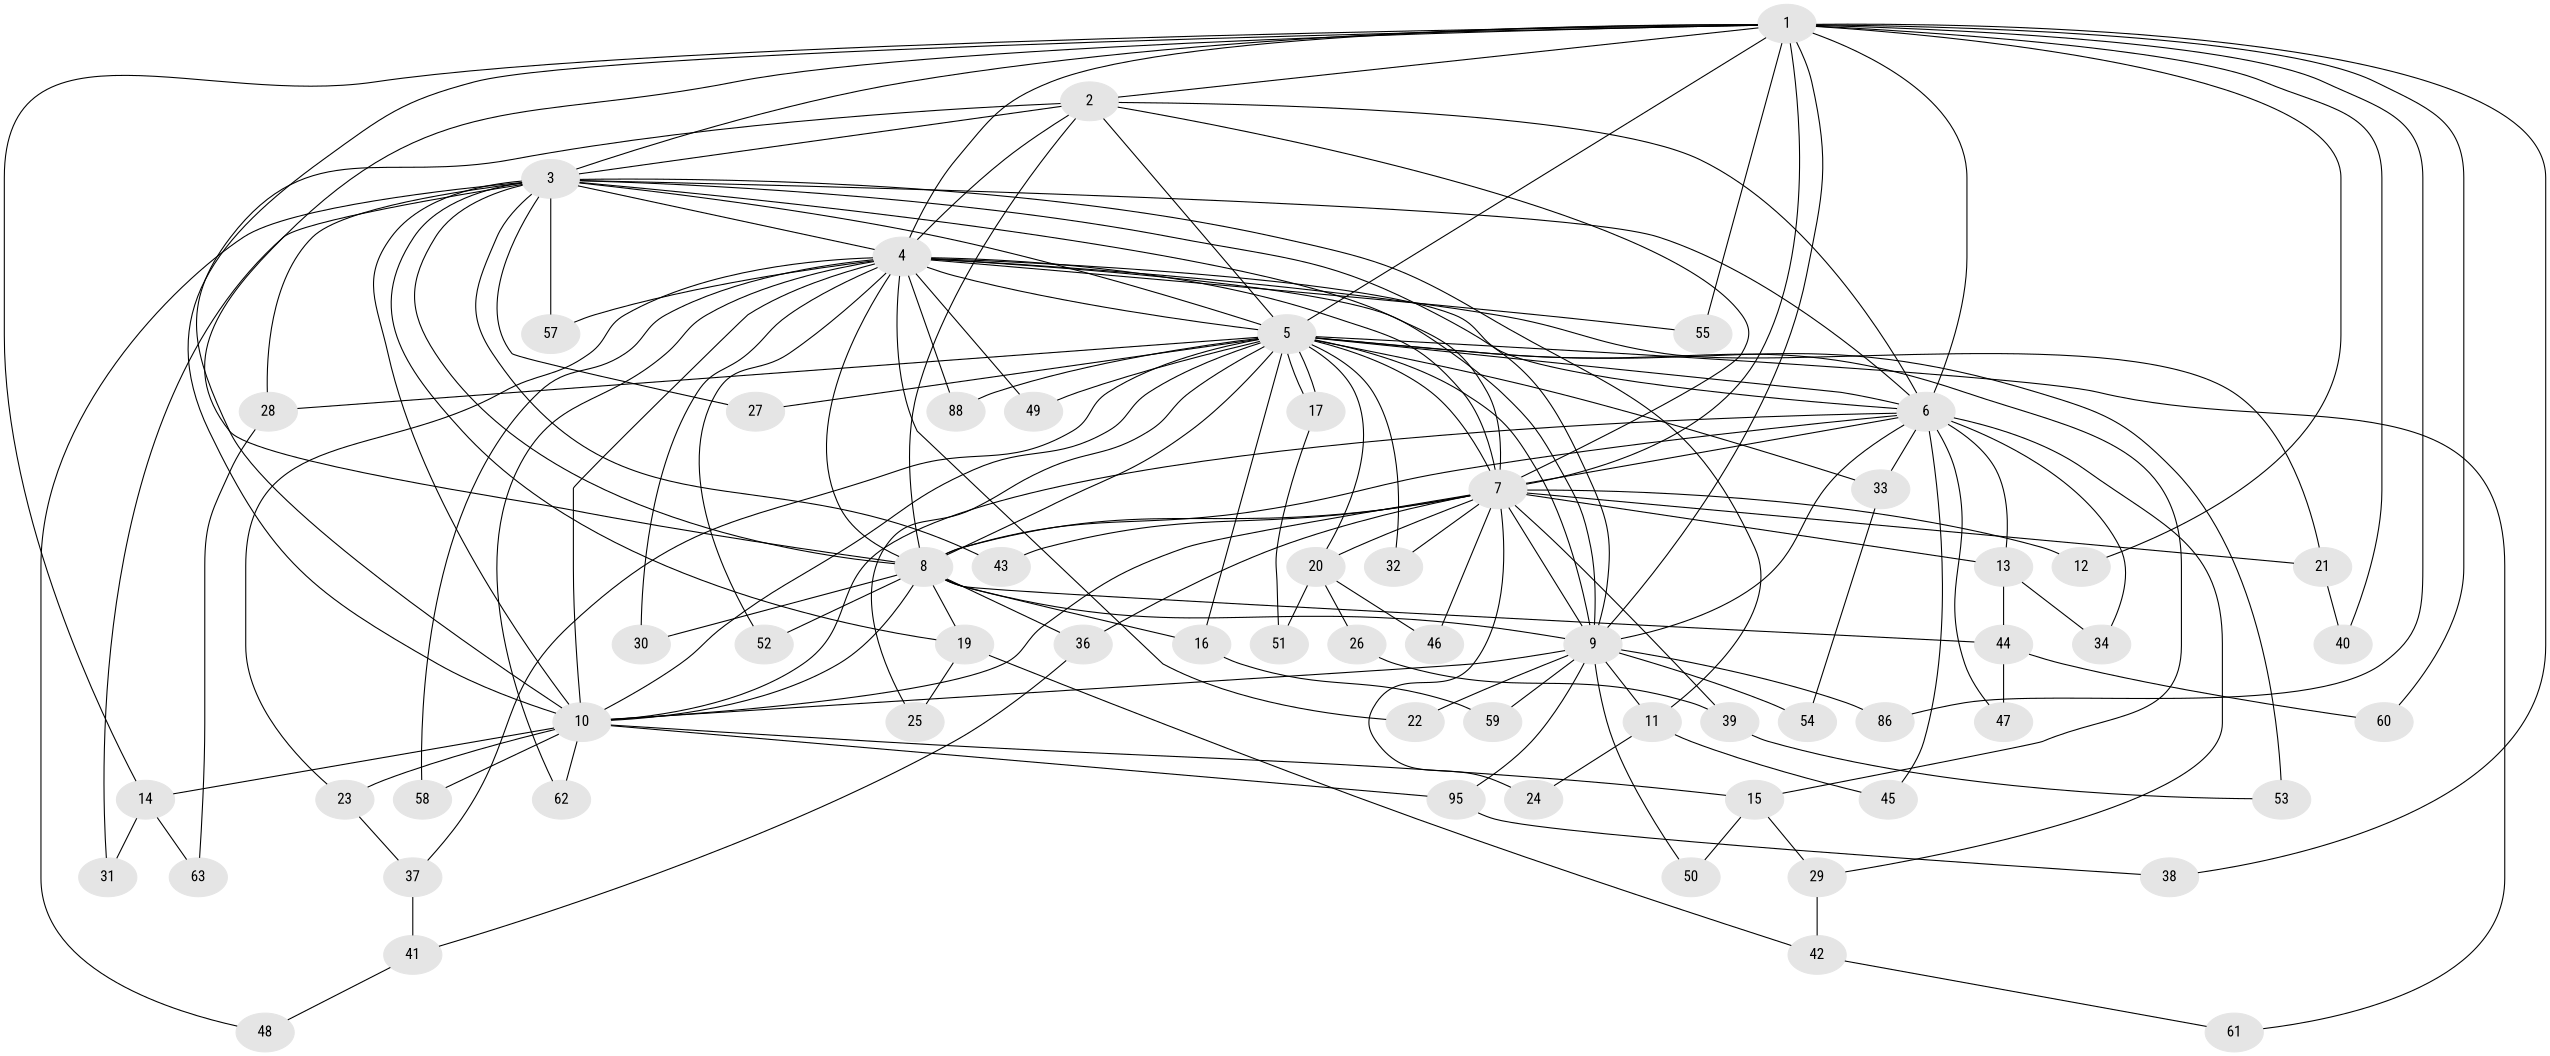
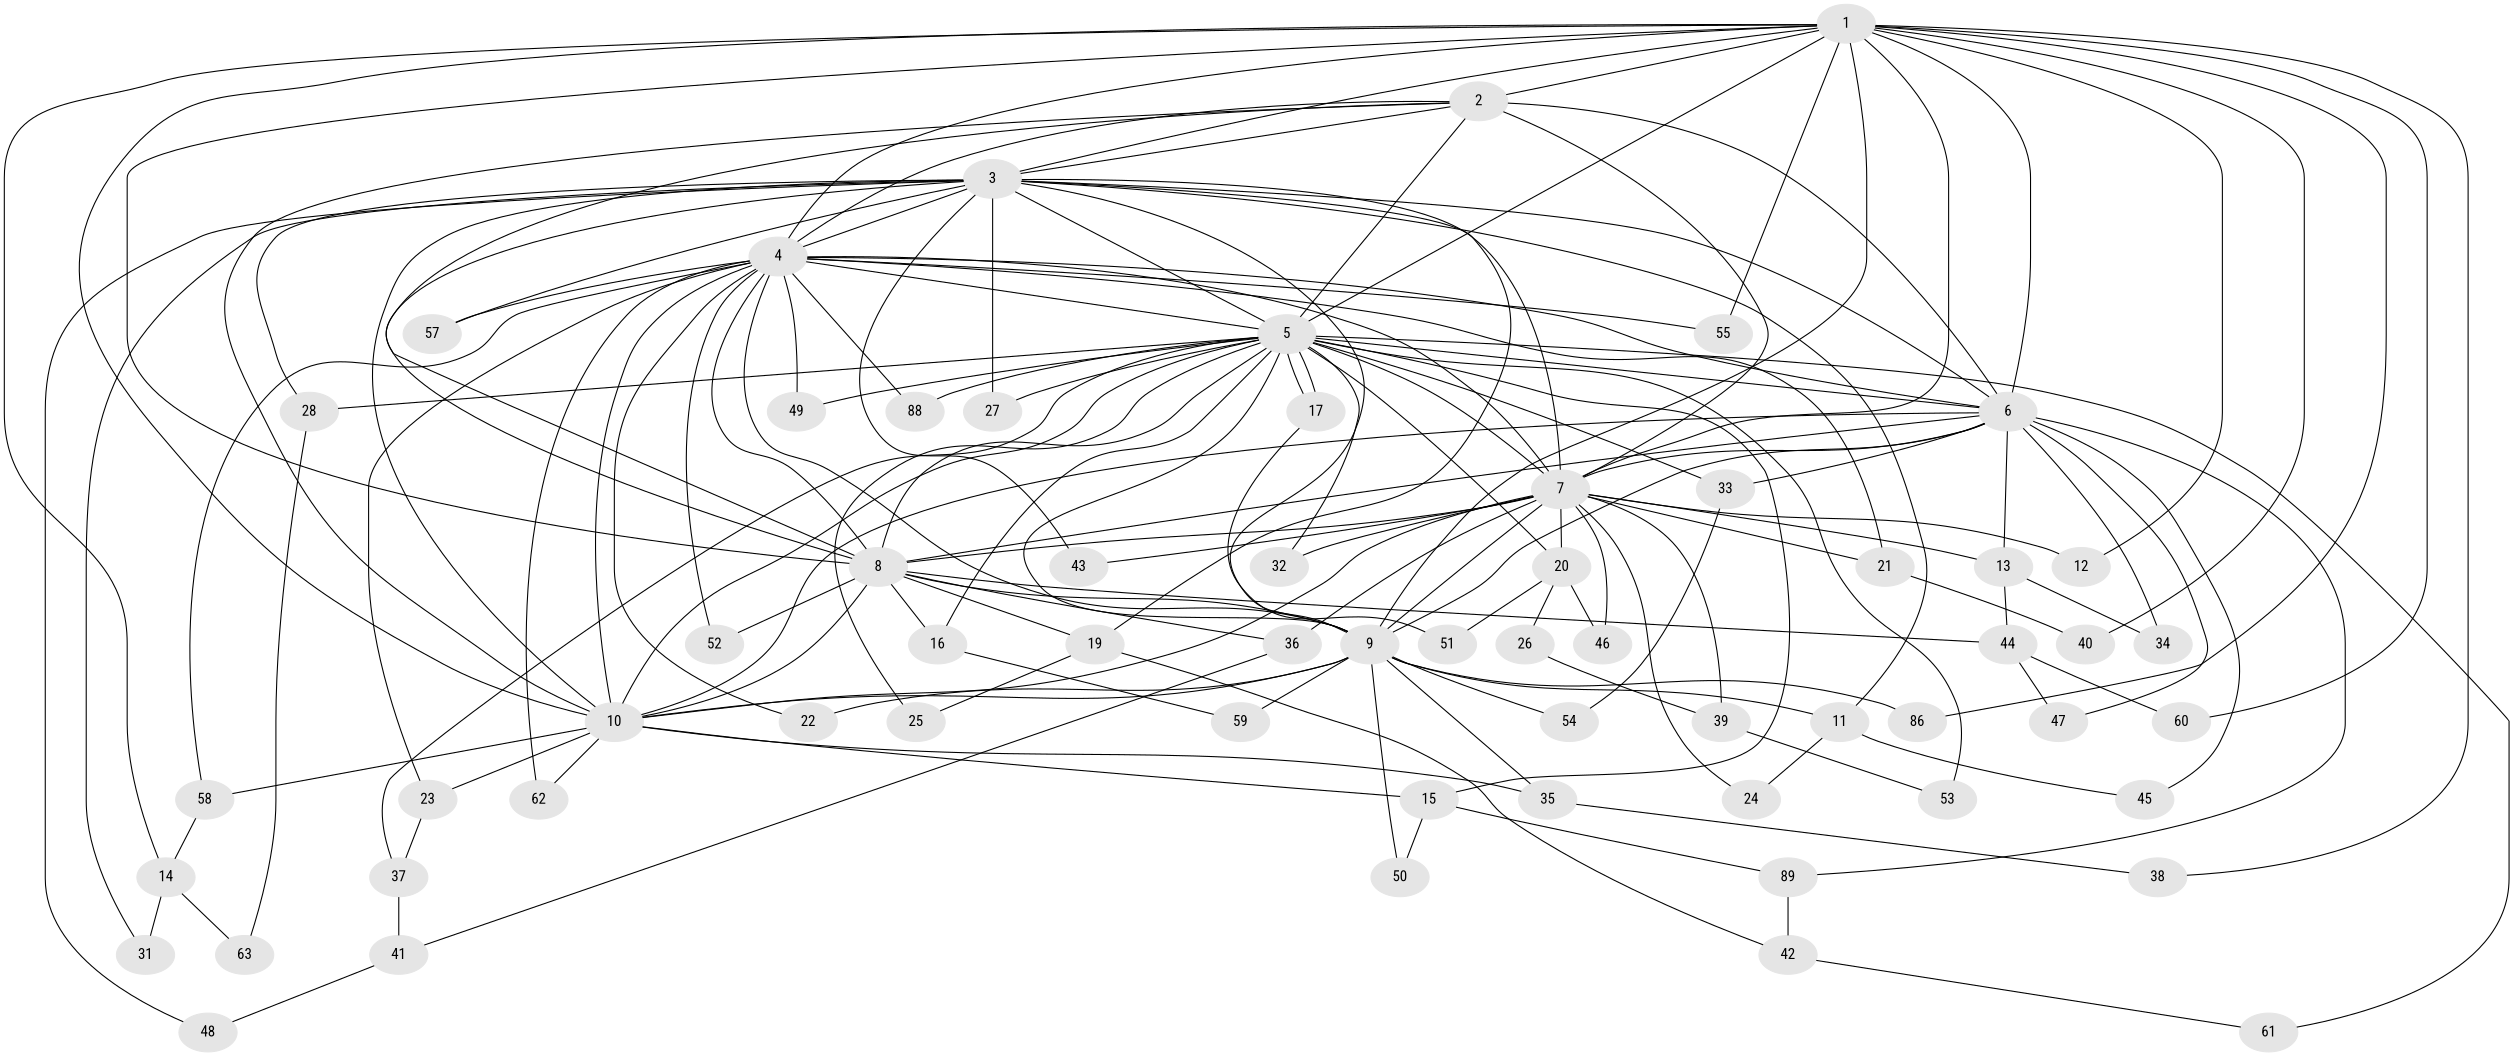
node "30": removed
edge "10" -- "14": now "58" -- "14"
node "95": label "95" -> "35"
node "29": label "29" -> "89"
